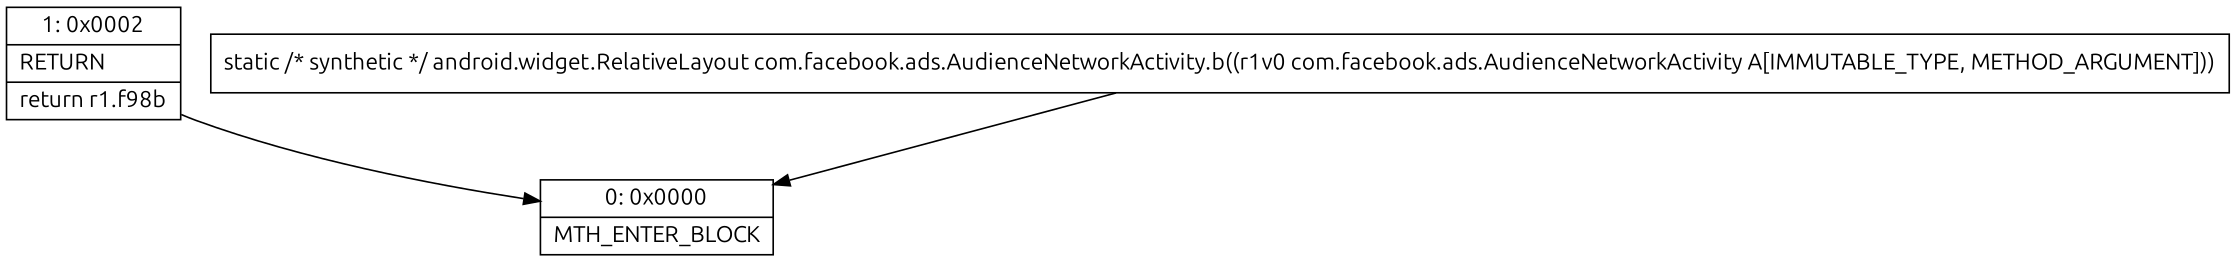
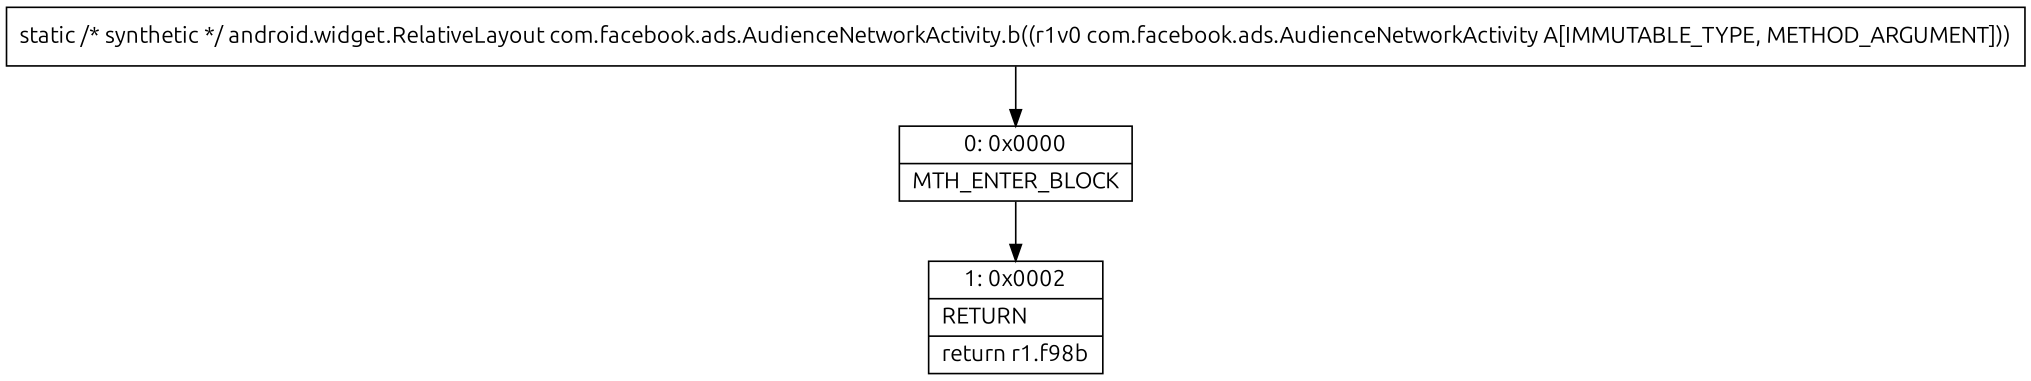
edge "1: 0x0002" -> "0: 0x0000": reversed
